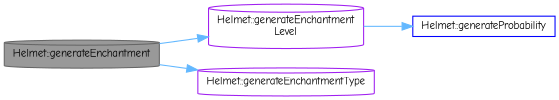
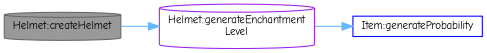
node "Helmet::generateProbability": label "Helmet::generateProbability" -> "Item::generateProbability"
node "Helmet::generateEnchantment": label "Helmet::generateEnchantment" -> "Helmet::createHelmet"
node "Helmet::generateEnchantmentType": removed
